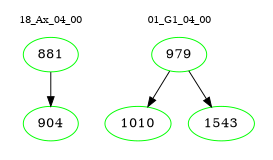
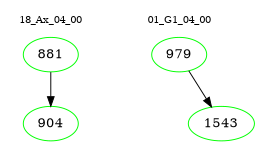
node "1010": removed
